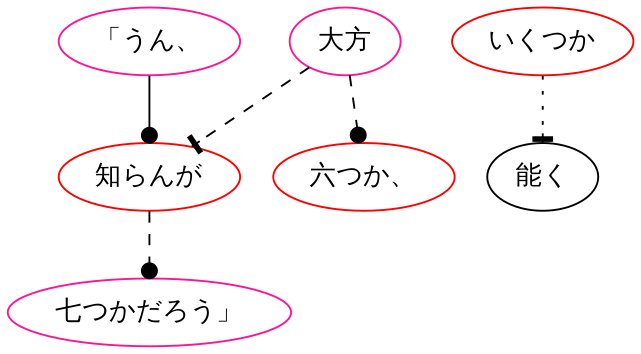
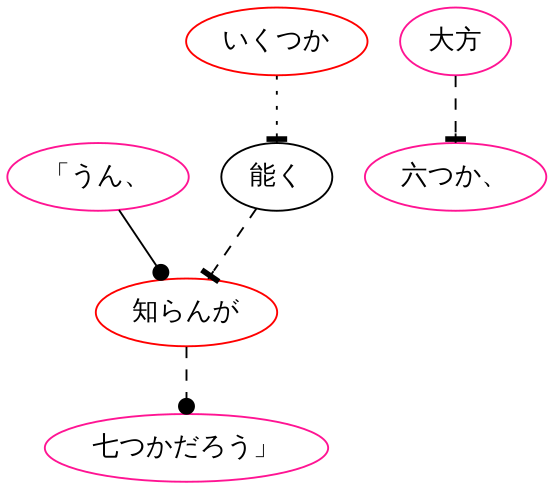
edge "大方" -> "六つか、": arrowhead dot -> tee
edge "大方" -> "知らんが": now "能く" -> "知らんが"
node "六つか、": color red -> deeppink
